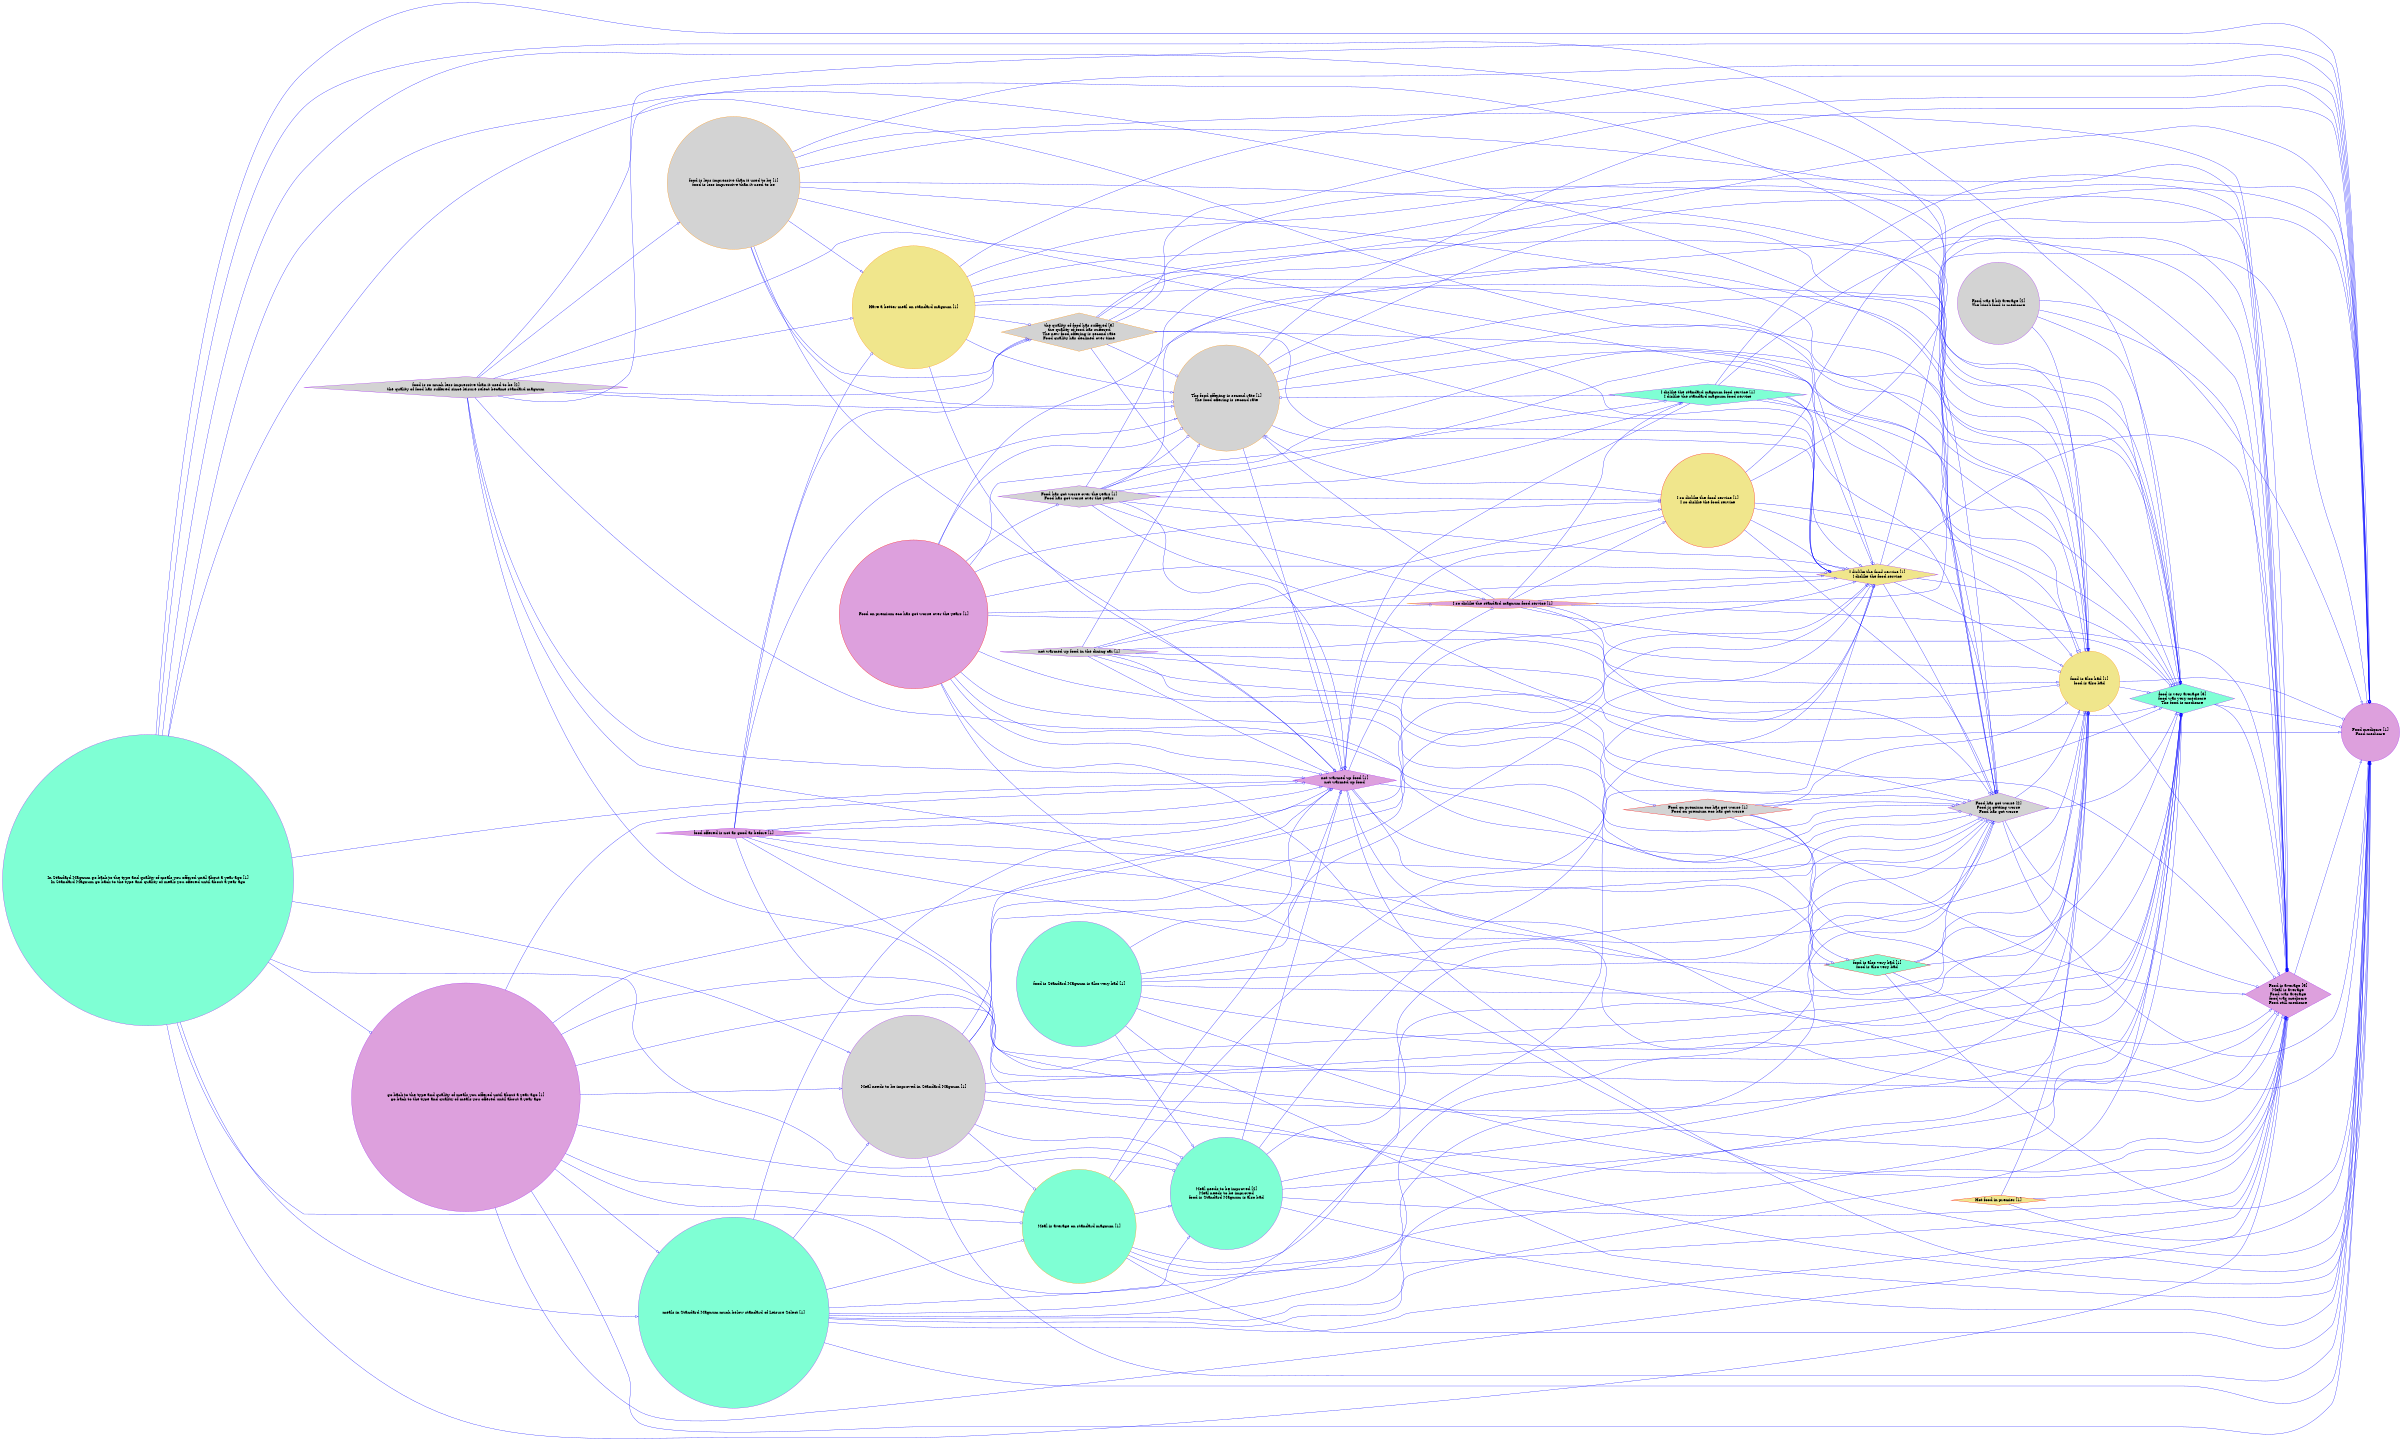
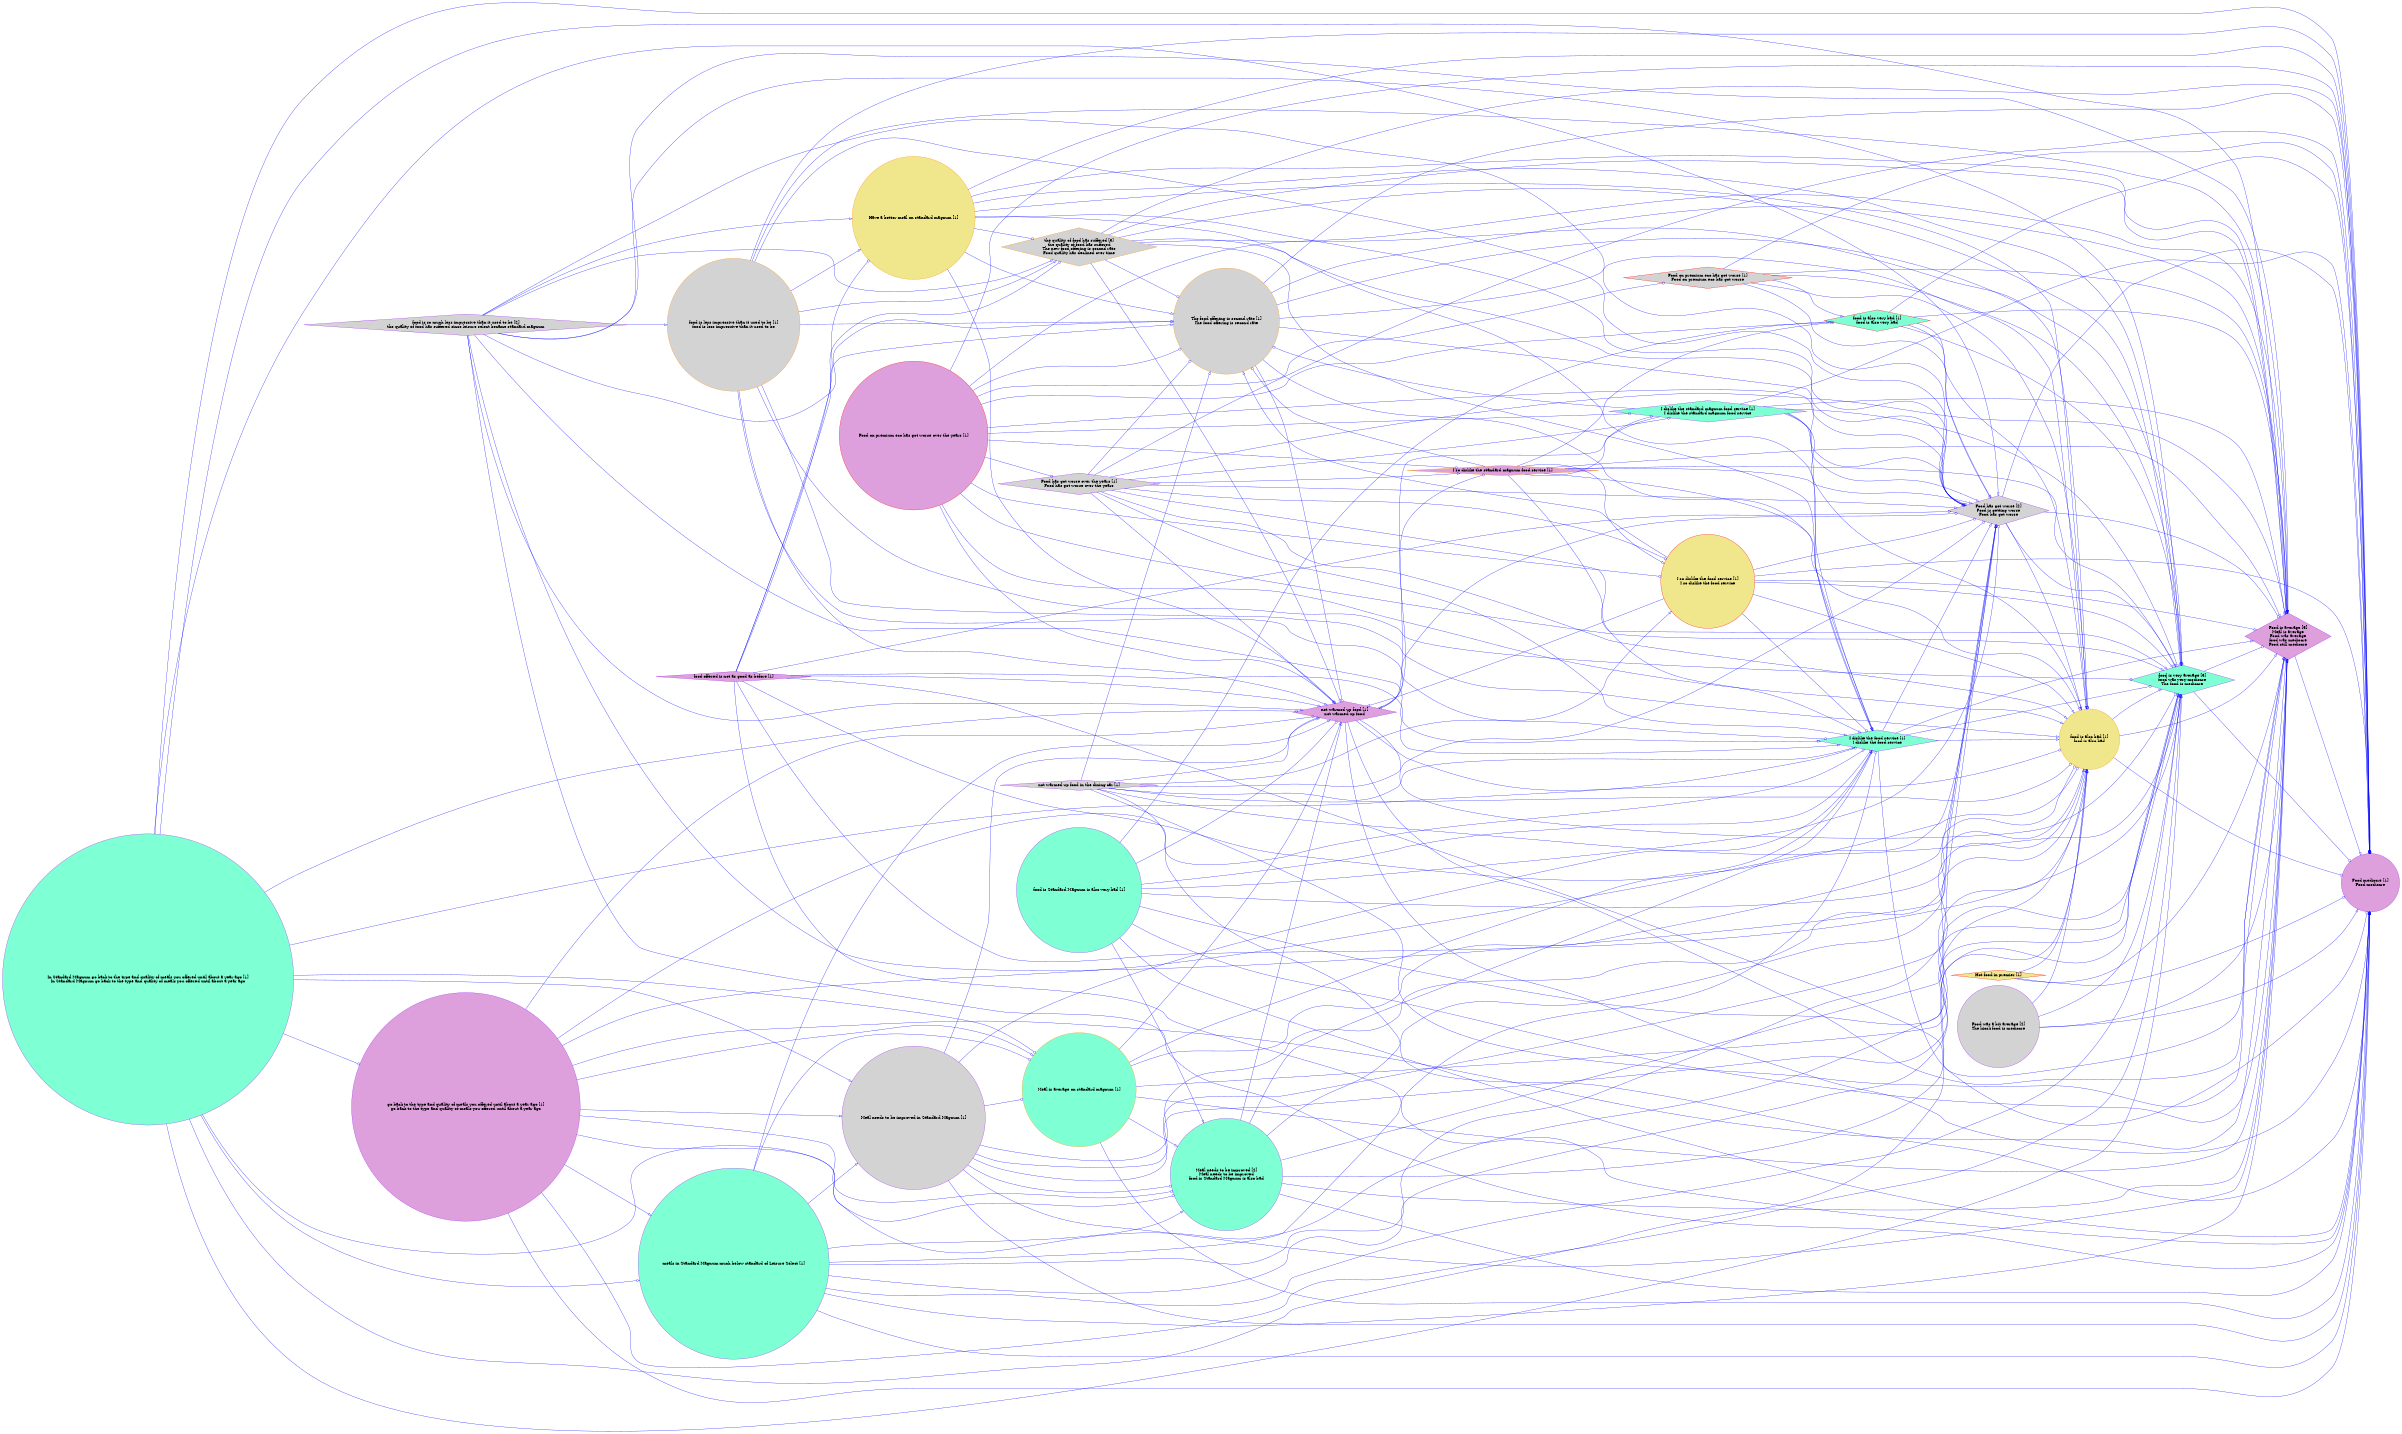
edge "I so dislike the standard magnum food service [1]" -> "Food mediocre [1] Food mediocre": now "I so dislike the standard magnum food service [1]" -> "food is also very bad [1] food is also very bad"
edge "Food on premium eco has got worse over the years [1]" -> "I dislike the food service [1] I dislike the food service": removed
node "I dislike the food service [1] I dislike the food service": fillcolor khaki -> aquamarine
edge "Have a better meal on standard magnum [1]" -> "not warmed up food [1] not warmed up food": arrowhead odot -> onormal
edge "I so dislike the standard magnum food service [1]" -> "food is also bad [1] food is also bad": arrowhead odot -> onormal
